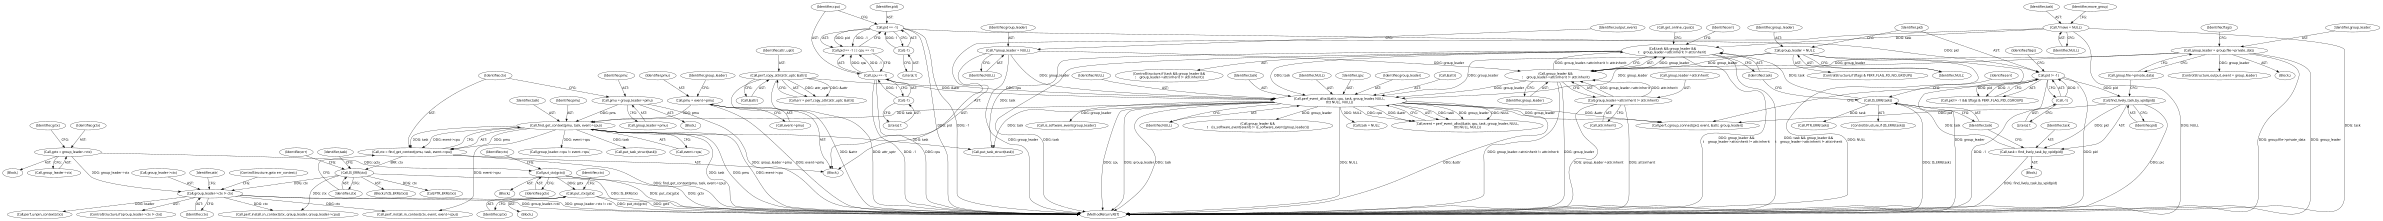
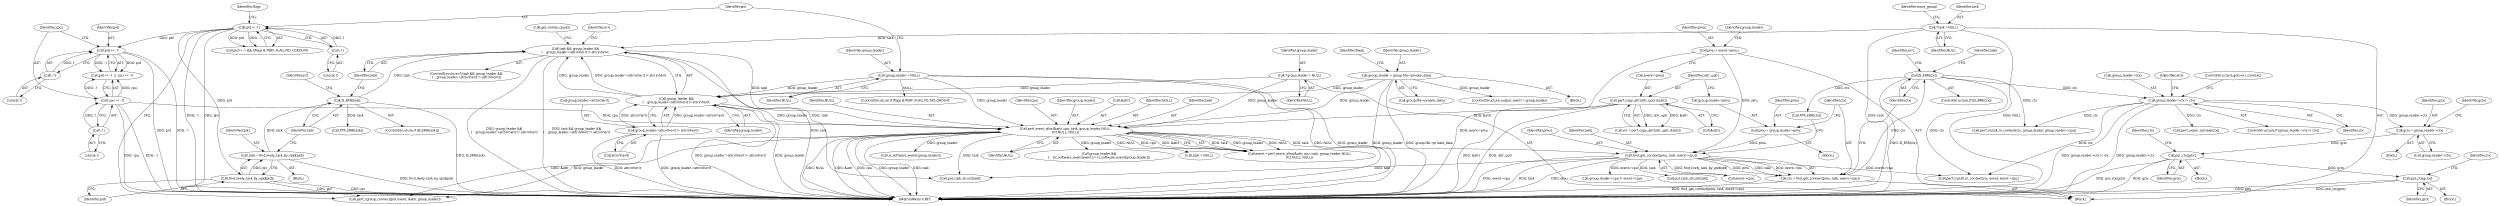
node "(Identifier,output_event)": removed
node "(Call,*move = NULL)": label "(Call,*move = NULL)" -> "(Call,*task = NULL)"
edge "(Call,pid == -1)" -> "(Call,pid != -1)": reversed
edge "(Call,group_leader = NULL)" -> "(ControlStructure,if (flags & PERF_FLAG_FD_NO_GROUP))": label "AST: " -> "NULL: "
edge "(Call,group.file->private_data)" -> "(Call,group_leader = group.file->private_data)": label "CFG: " -> "AST: "
edge "(Call,group.file->private_data)" -> "(Call,find_lively_task_by_vpid(pid))": now "(Call,task = find_lively_task_by_vpid(pid))" -> "(Call,find_lively_task_by_vpid(pid))"
edge "(Call,event->pmu)" -> "(Call,pmu = event->pmu)": now "(Call,event->pmu)" -> "(Call,perf_copy_attr(attr_uptr, &attr))"
edge "(Call,IS_ERR(ctx))" -> "(Call,perf_install_in_context(ctx, event, event->cpu))": added, label "DDG: ctx"
edge "(Call,pmu = group_leader->pmu)" -> "(Call,group_leader->pmu)": now "(Identifier,attr_uptr)" -> "(Call,group_leader->pmu)"
edge "(Call,ctx = find_get_context(pmu, task, event->cpu))" -> "(Call,find_get_context(pmu, task, event->cpu))": now "(Call,PTR_ERR(ctx))" -> "(Call,find_get_context(pmu, task, event->cpu))"
edge "(Call,find_get_context(pmu, task, event->cpu))" -> "(Call,event->cpu)": label "CFG: " -> "DDG: find_lively_task_by_vpid(pid)"
edge "(Call,*group_leader = NULL)" -> "(MethodReturn,RET)": removed, label "DDG: group_leader"
edge "(Call,ctx = find_get_context(pmu, task, event->cpu))" -> "(Call,IS_ERR(ctx))": label "ERR: ctx" -> "DDG: ctx"
edge "(Call,gctx = group_leader->ctx)" -> "(Call,group_leader->ctx != ctx)": reversed
node "(Block,if (IS_ERR(ctx)))": label "(Block,if (IS_ERR(ctx)))" -> "(ControlStructure,if (IS_ERR(ctx)))"
edge "(Call,group_leader->ctx != ctx)" -> "(Call,perf_unpin_context(ctx))": label "DDG: leader" -> "DDG: ctx"
edge "(Call,pmu = group_leader->pmu)" -> "(MethodReturn,RET)": removed, label "DDG: group_leader->pmu"
